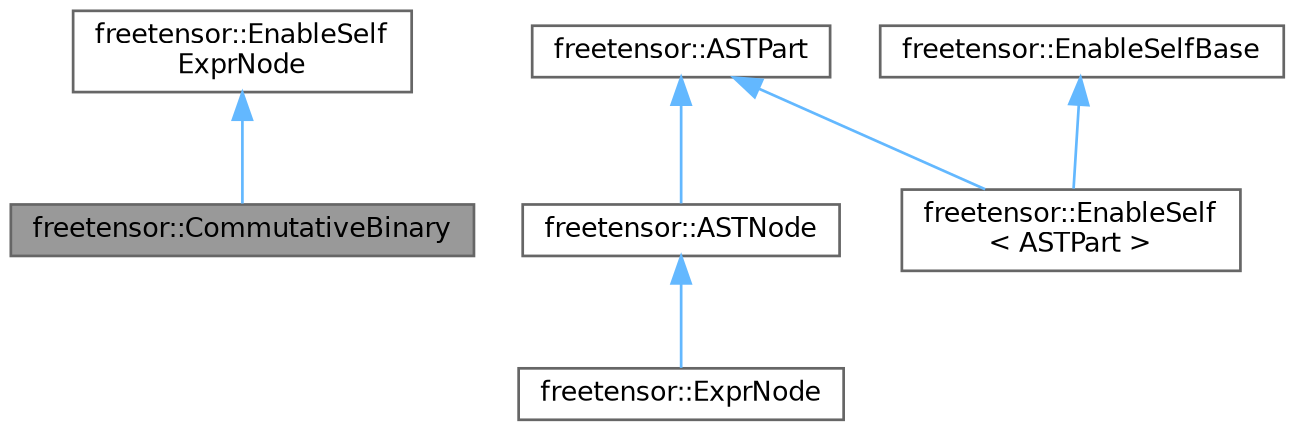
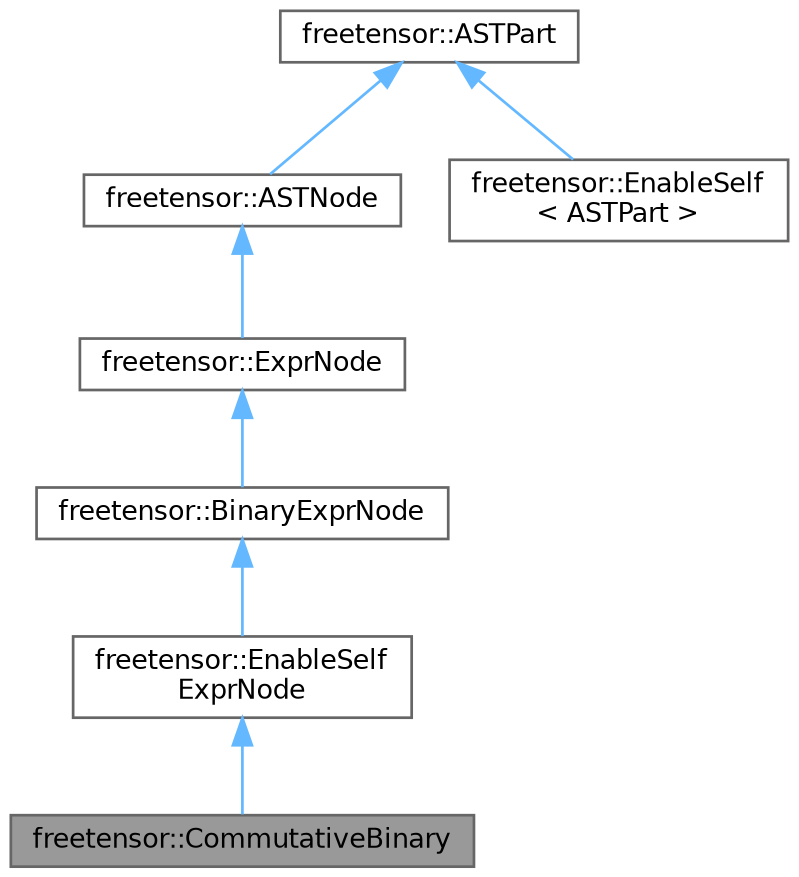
node "freetensor::EnableSelfBase": removed
node "freetensor::BinaryExprNode": added
